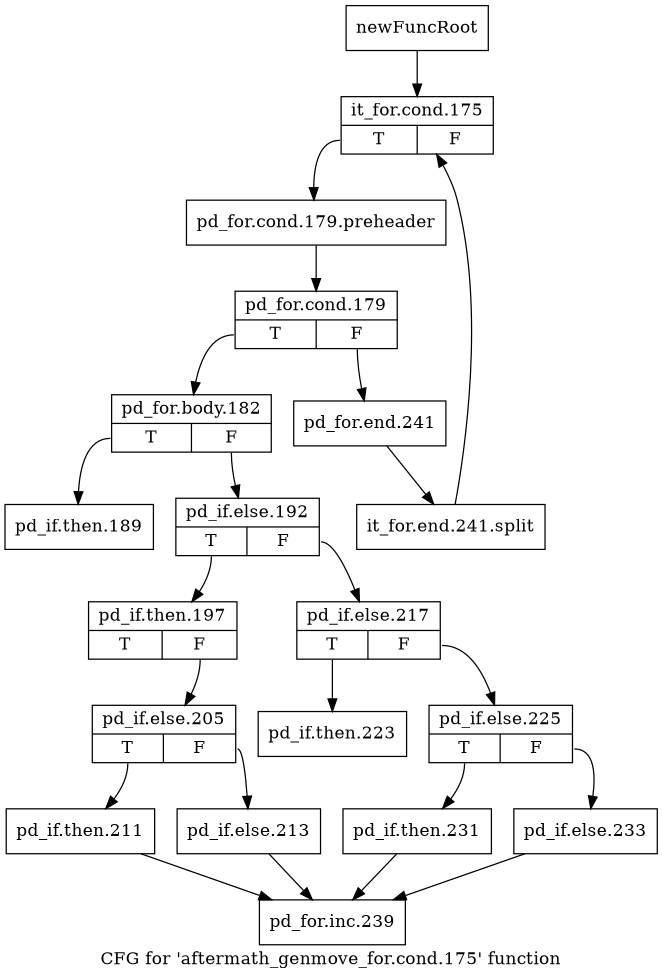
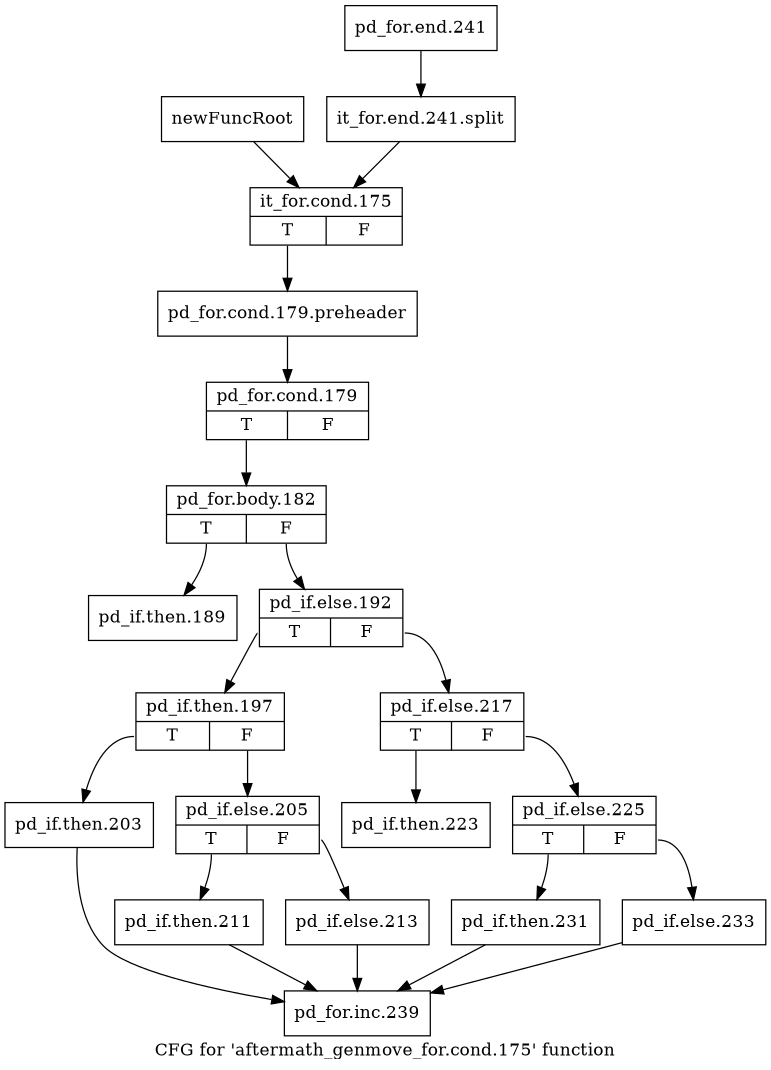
edge "pd_for.cond.179" -> "pd_for.end.241": removed
node "pd_if.then.203": added
